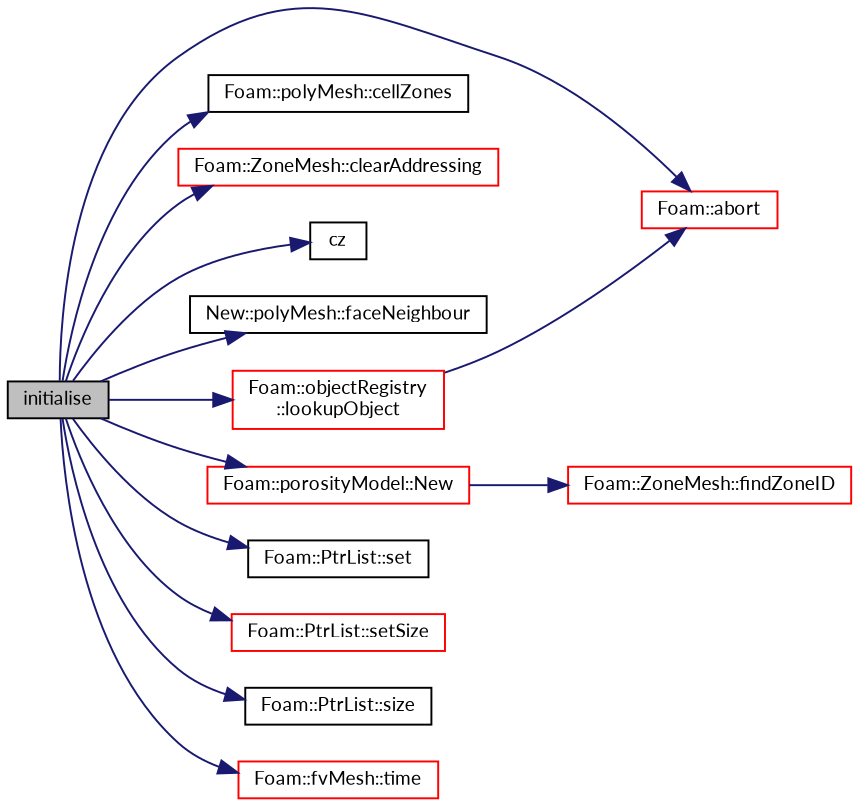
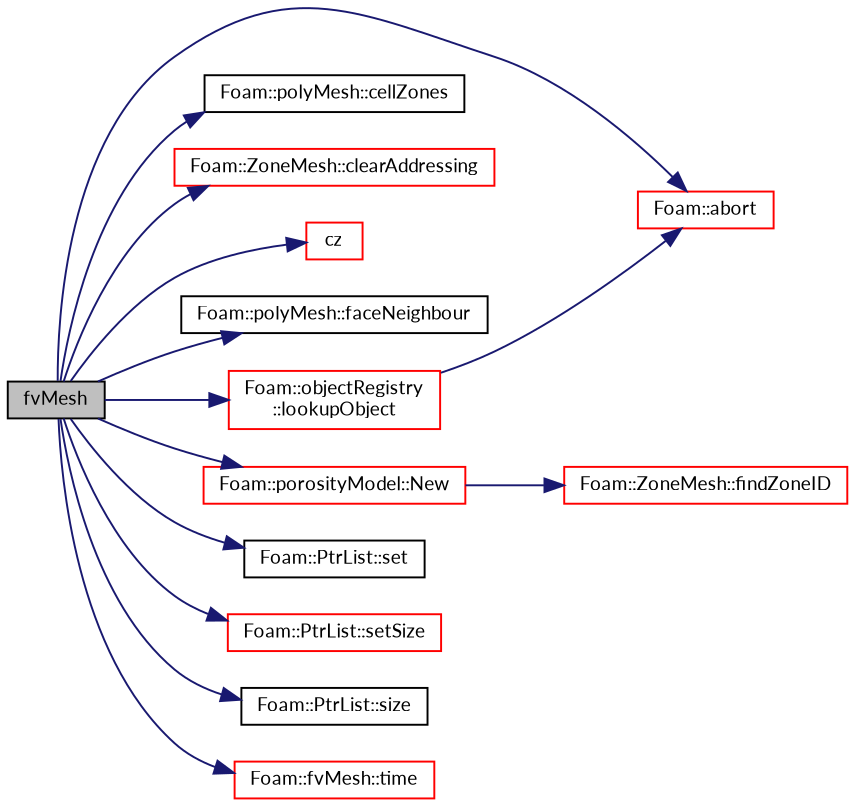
node "cz": color black -> red
node "New::polyMesh::faceNeighbour": label "New::polyMesh::faceNeighbour" -> "Foam::polyMesh::faceNeighbour"
node "initialise": label "initialise" -> "fvMesh"
